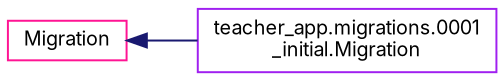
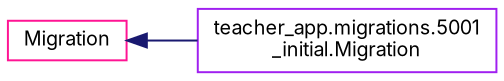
node "teacher_app.migrations.0001 _initial.Migration": label "teacher_app.migrations.0001 _initial.Migration" -> "teacher_app.migrations.5001 _initial.Migration"
